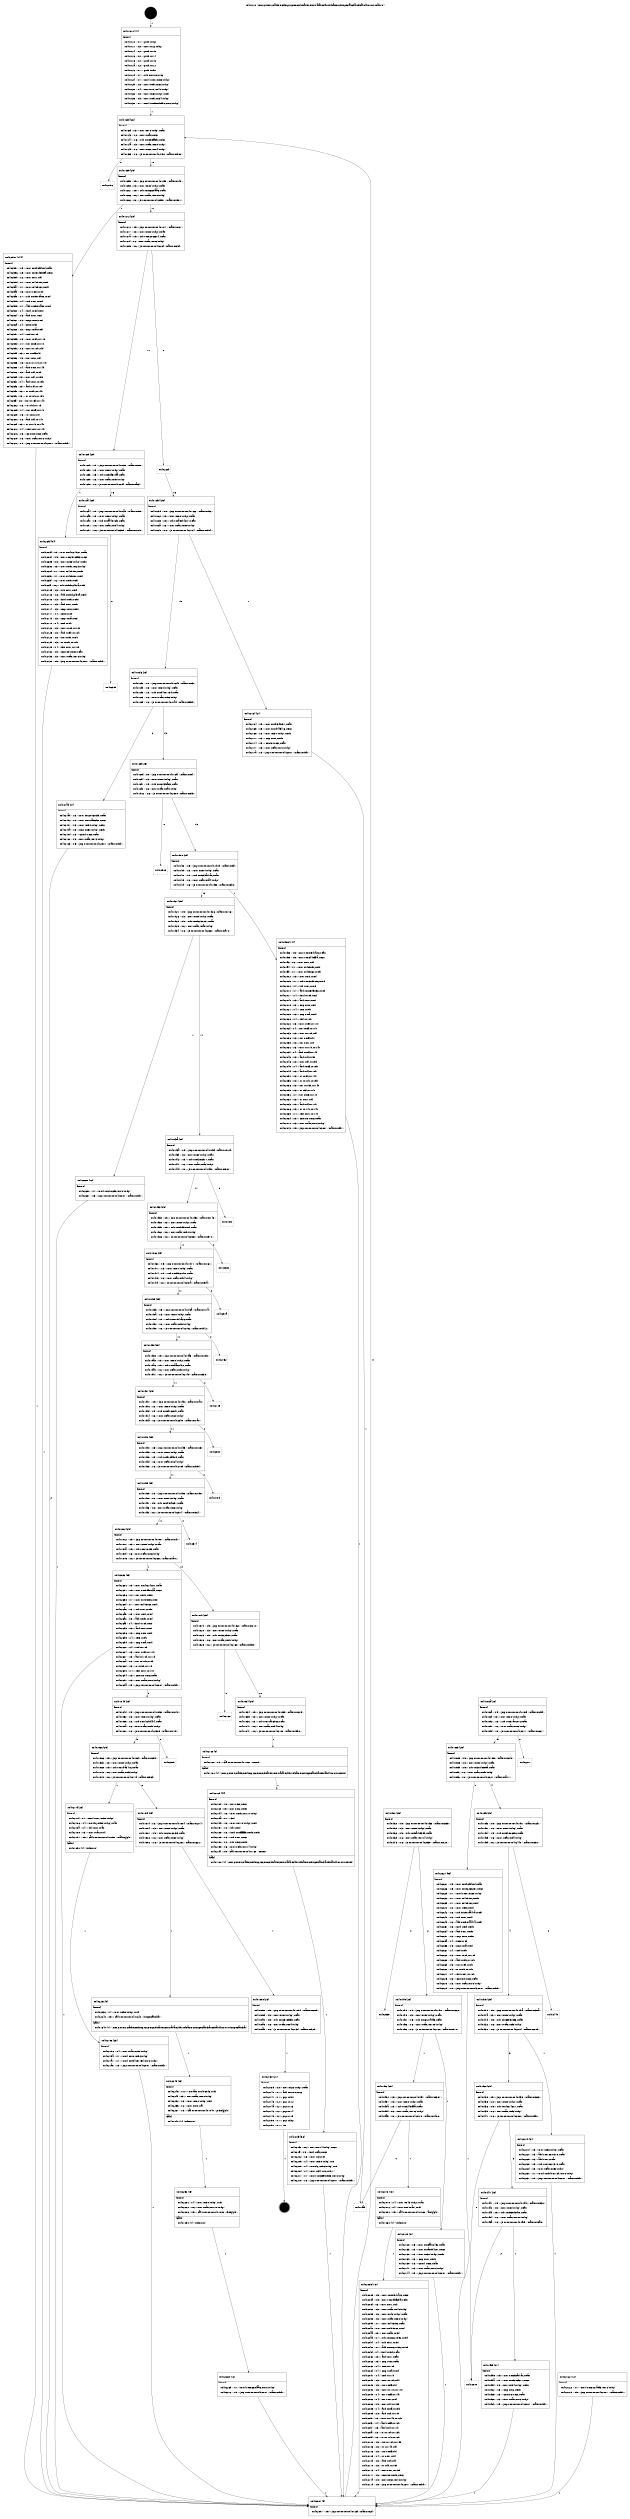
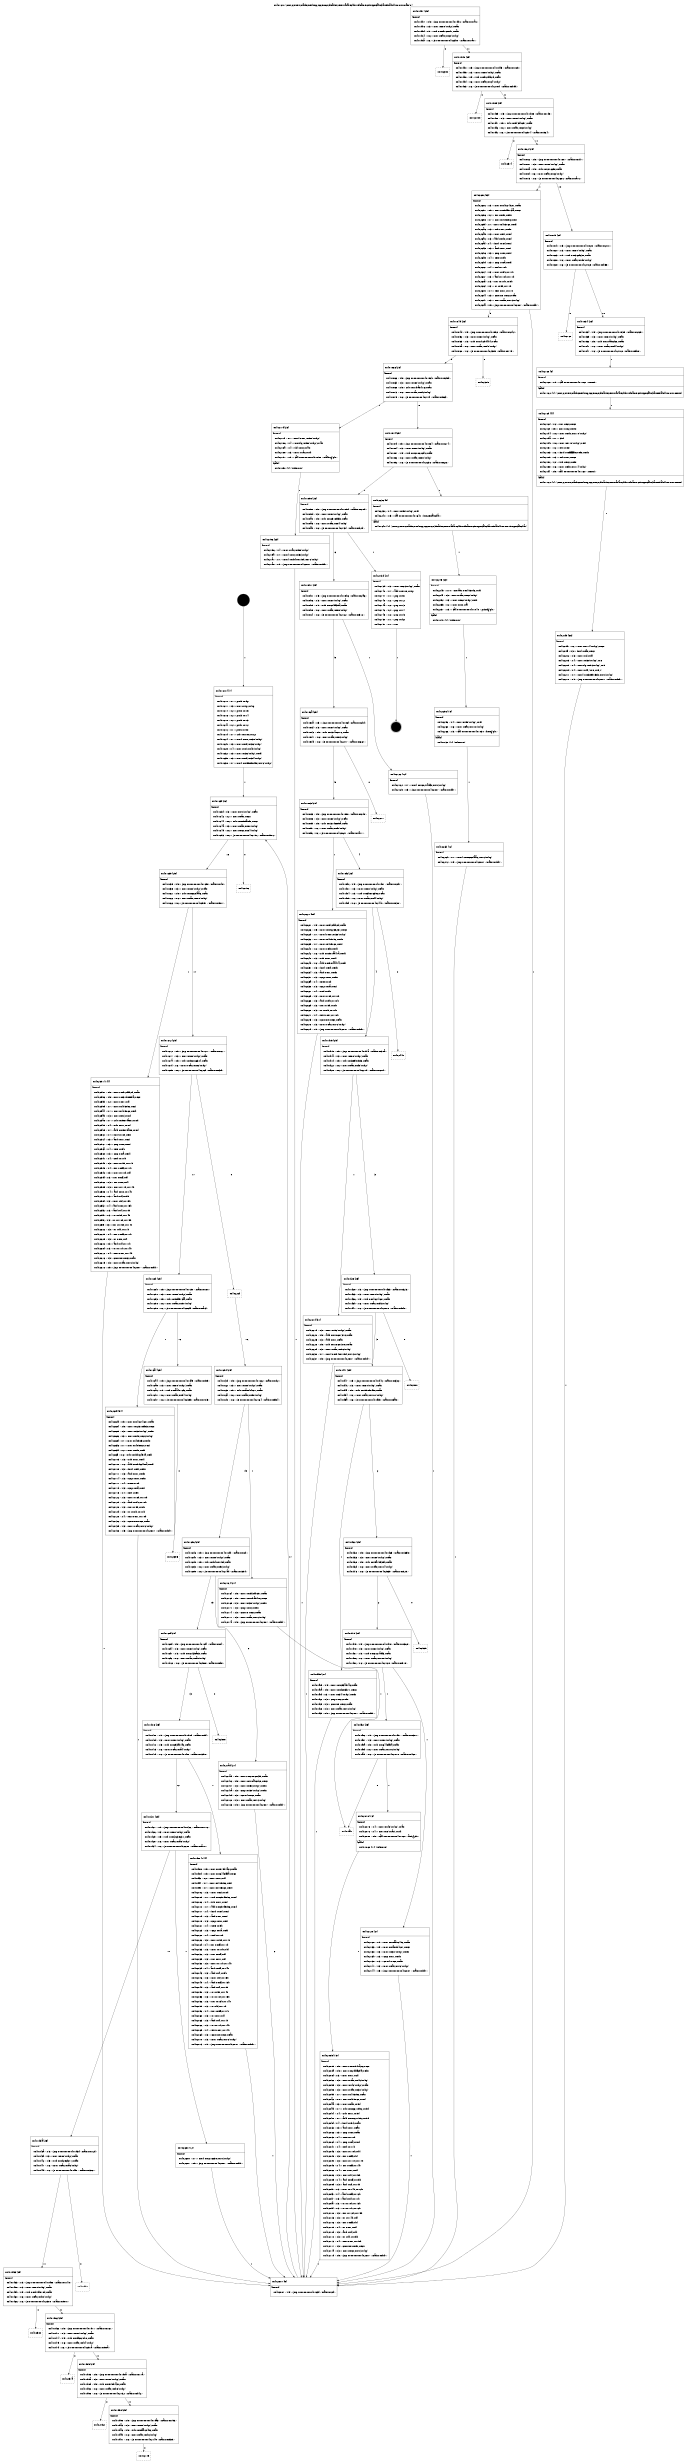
node "0x401eb1 [25]": added
edge "0x401d9e [25]" -> "0x401db7 [25]": removed, label "11"
edge "0x401f47 [25]" -> "0x402800": now "0x401f47 [25]" -> "0x401f60 [25]"
